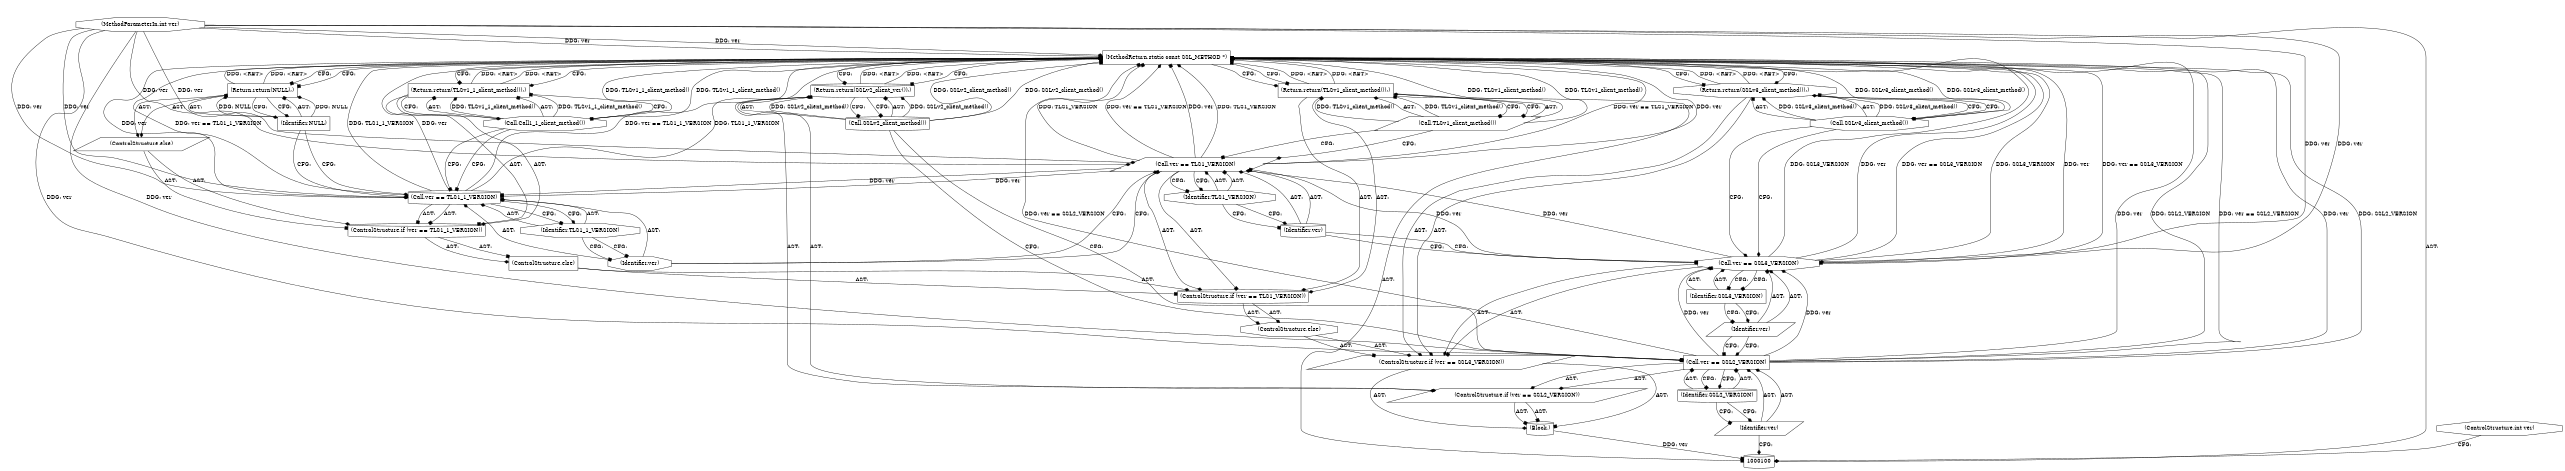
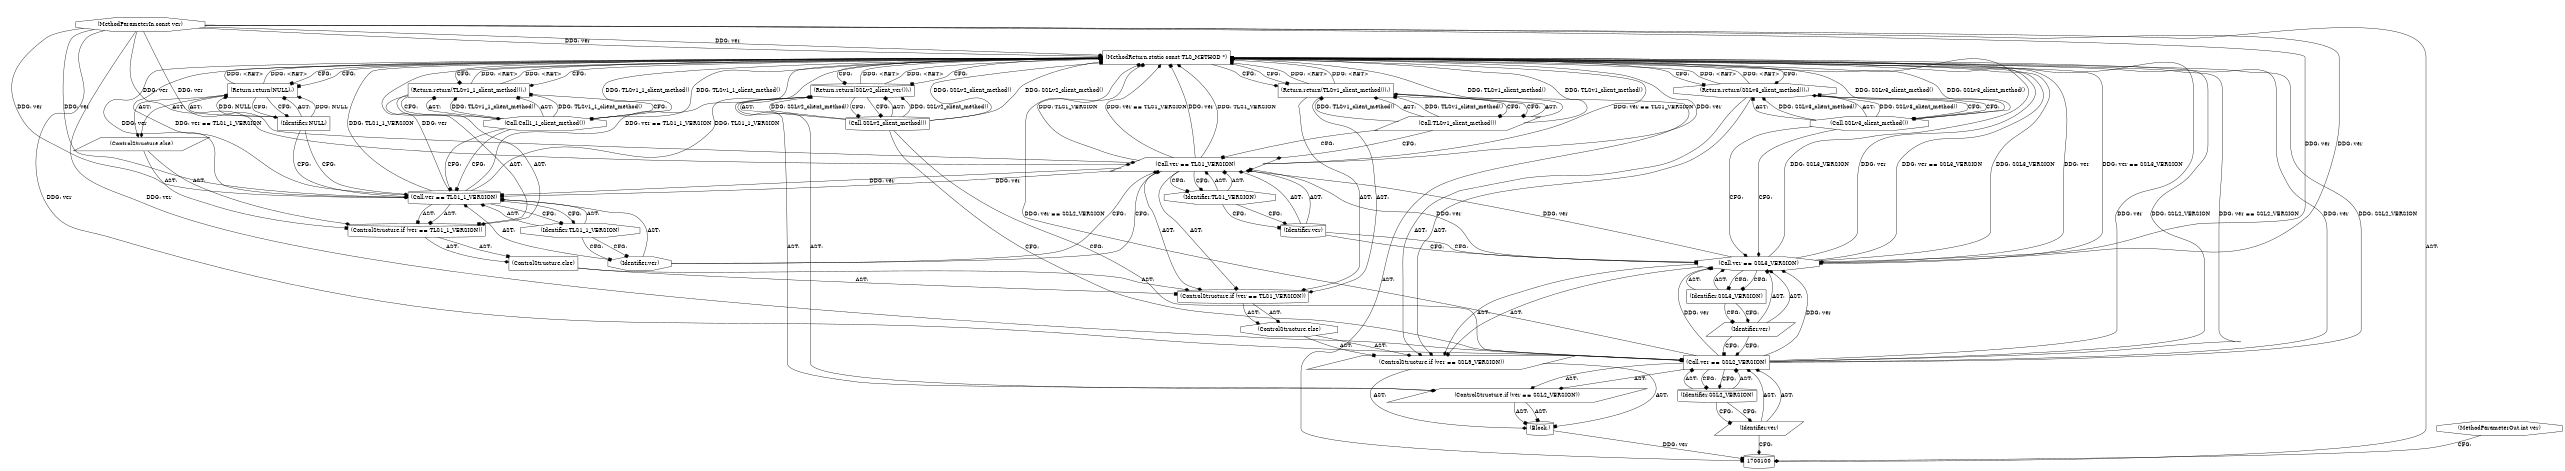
node "(MethodParameterIn,int ver)": label "(MethodParameterIn,int ver)" -> "(MethodParameterIn,const ver)"
node "(MethodReturn,static const SSL_METHOD *)": label "(MethodReturn,static const SSL_METHOD *)" -> "(MethodReturn,static const TLS_METHOD *)"
node "(ControlStructure,if (ver == SSL3_VERSION))": label "(ControlStructure,if (ver == SSL3_VERSION))" -> "(ControlStructure,if (ver == SSL9_VERSION))"
node "(ControlStructure,int ver)": label "(ControlStructure,int ver)" -> "(MethodParameterOut,int ver)"
node "1000100": label "1000100" -> "1700100"
